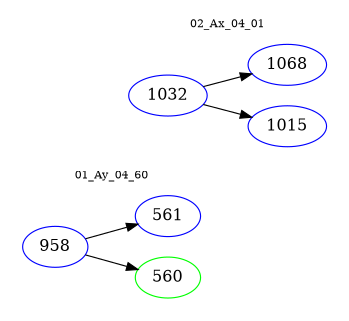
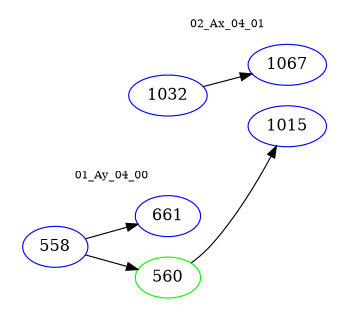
node "1068": label "1068" -> "1067"
edge "1032" -> "1015": now "560" -> "1015"
cluster "01_Ay_04_60": label "01_Ay_04_60" -> "01_Ay_04_00"
node "561": label "561" -> "661"
node "958": label "958" -> "558"
